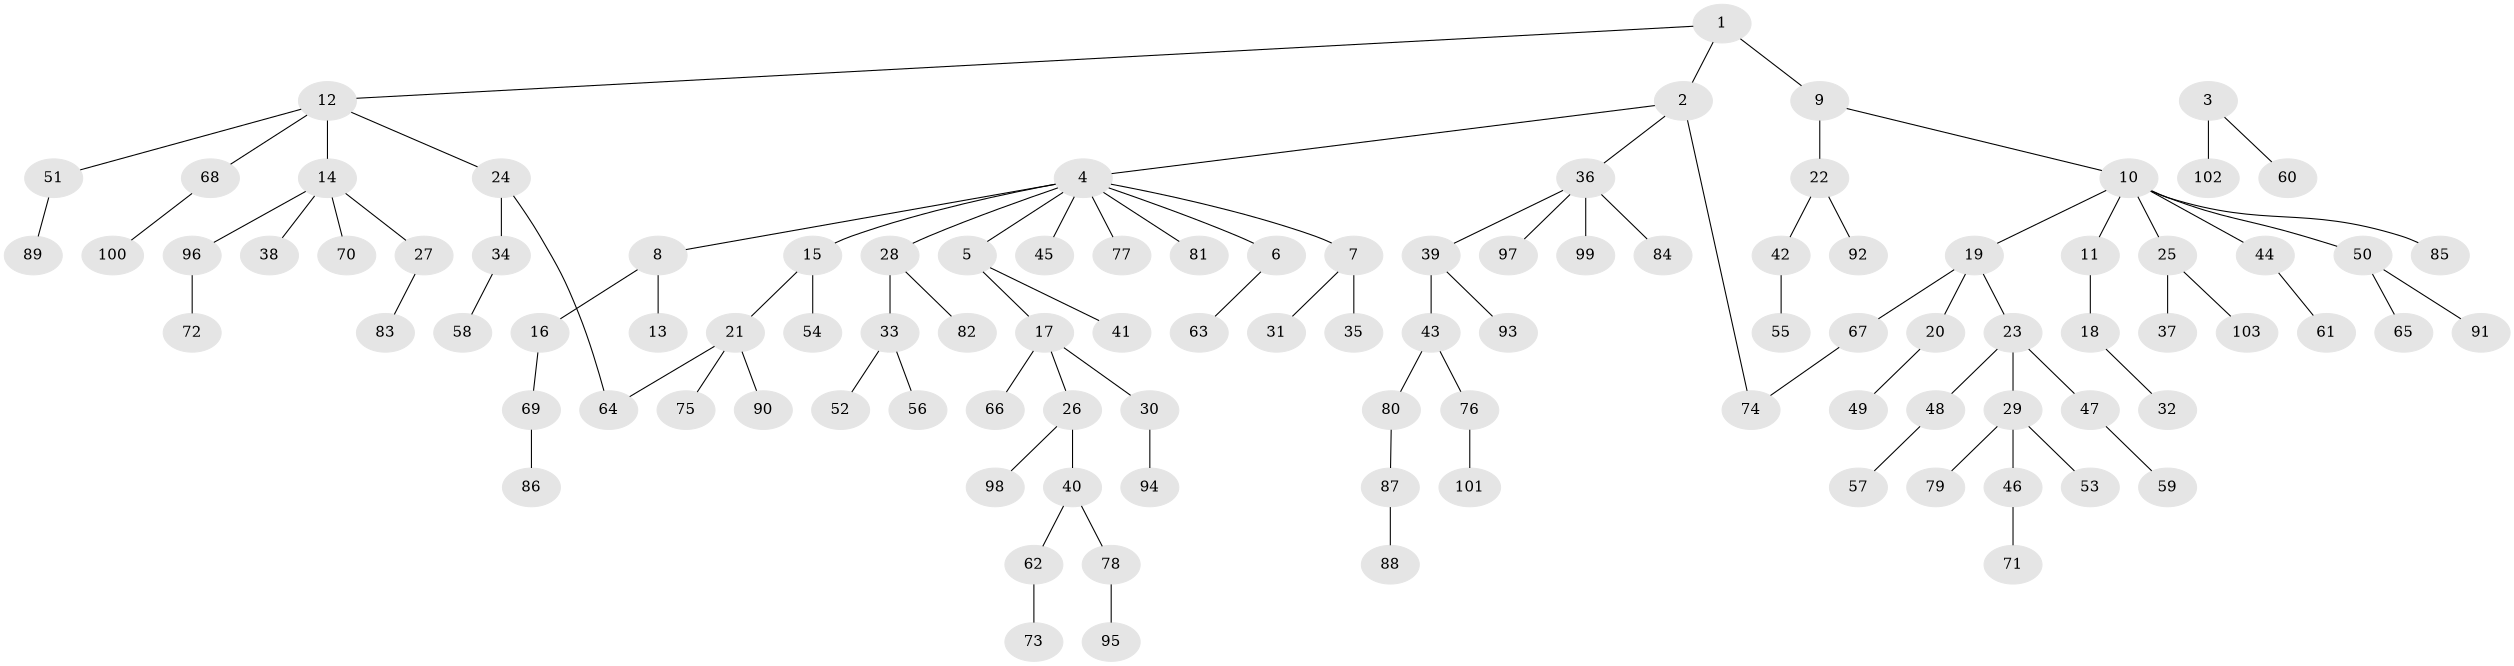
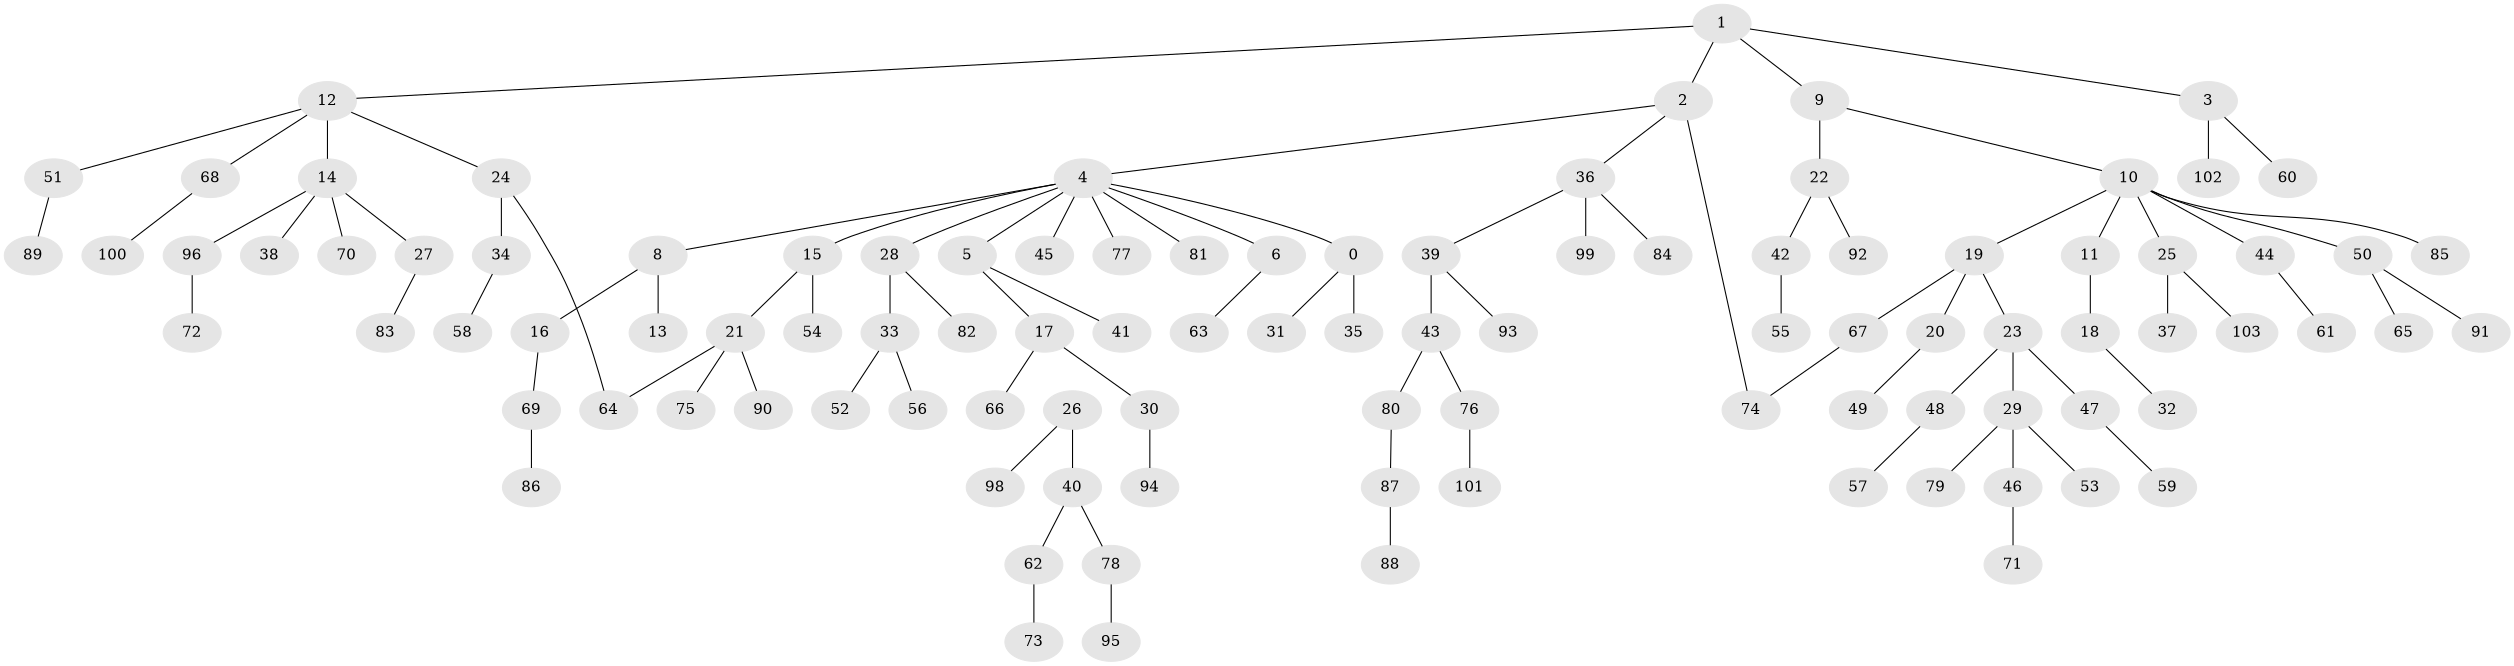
edge "1" -- "3": added
node "7": label "7" -> "0"
node "97": removed
edge "17" -- "26": removed
